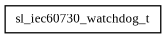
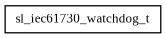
node "sl_iec60730_watchdog_t": label "sl_iec60730_watchdog_t" -> "sl_iec61730_watchdog_t"
